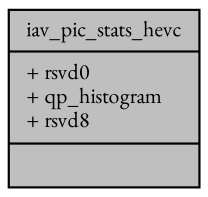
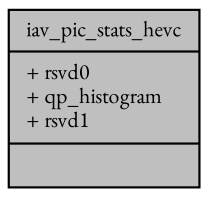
node "iav_pic_stats_hevc": text "+ rsvd8" -> "+ rsvd1"
